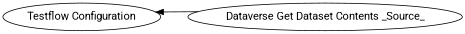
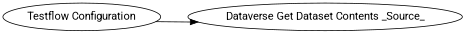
edge "Dataverse Get Dataset Contents _Source_" -> "Testflow Configuration": reversed
